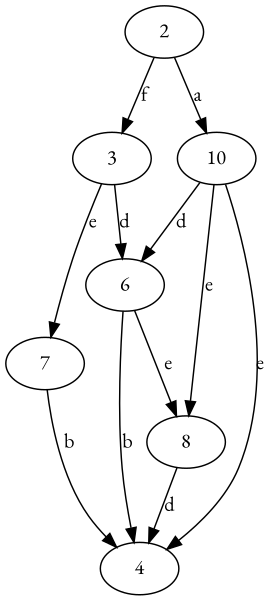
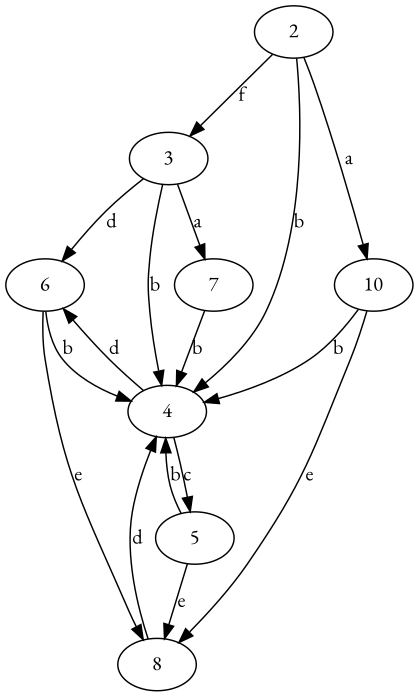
edge "10" -> "6": now "4" -> "6"
edge "3" -> "7": label "e" -> "a"
edge "2" -> "4": added, label "b"
edge "3" -> "4": added, label "b"
edge "10" -> "4": label "e" -> "b"
node "5": added
